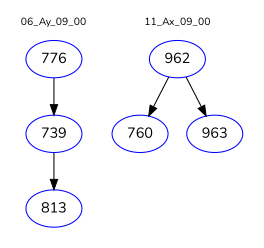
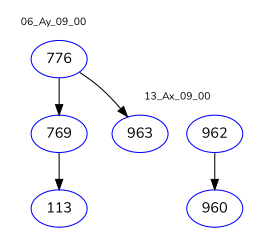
cluster "11_Ax_09_00": label "11_Ax_09_00" -> "13_Ax_09_00"
edge "962" -> "963": now "776" -> "963"
node "739": label "739" -> "769"
node "760": label "760" -> "960"
node "813": label "813" -> "113"
